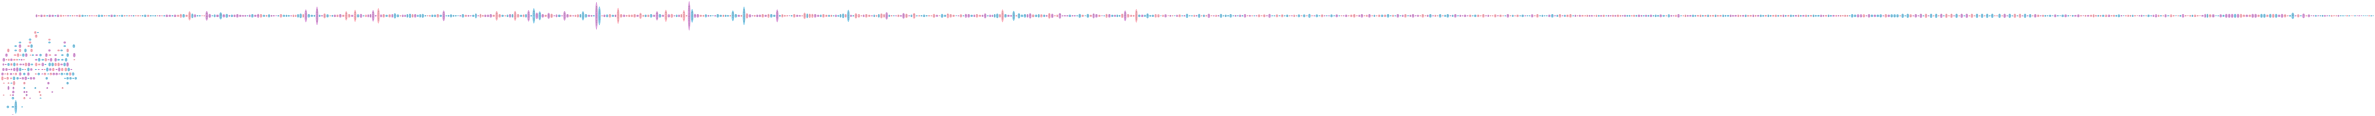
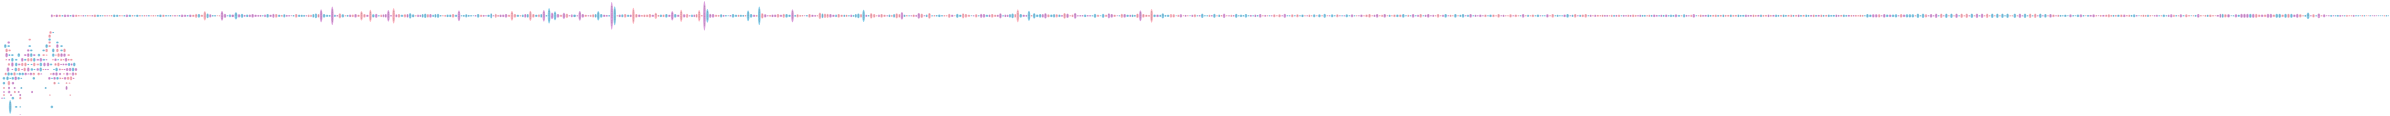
node "# 0x41 PUSHX LogicData EQ PUSHX Data JUMPI": added
